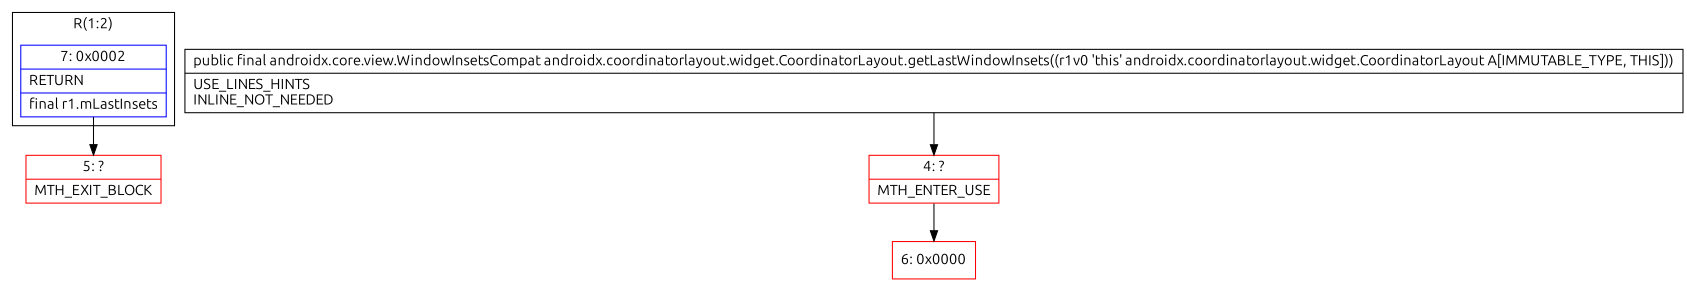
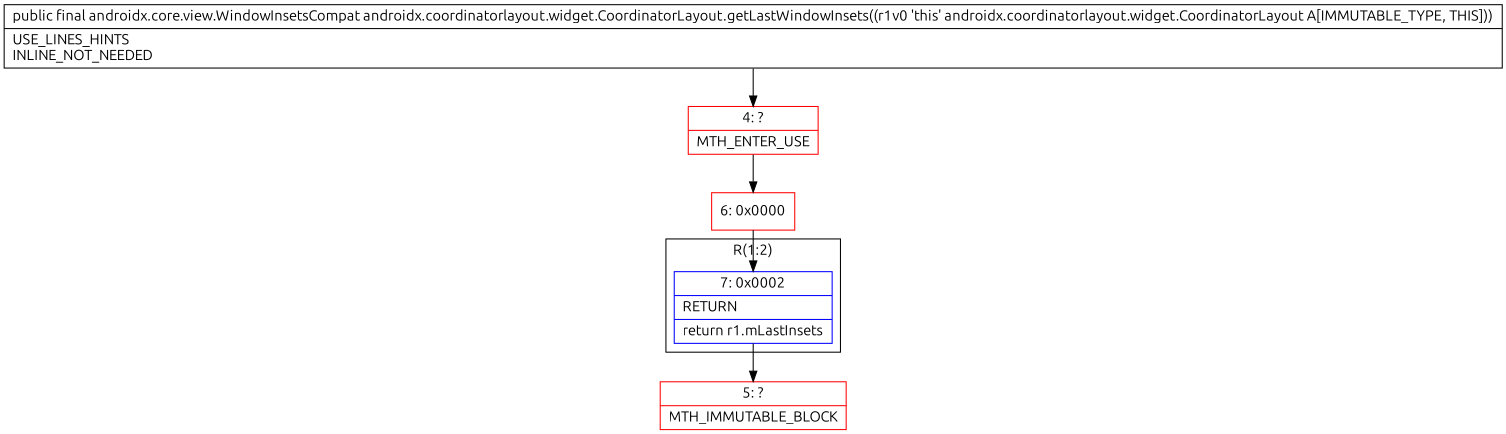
node "7: 0x0002": text "final r1.mLastInsets" -> "return r1.mLastInsets"
node "5: ?": text "MTH_EXIT_BLOCK" -> "MTH_IMMUTABLE_BLOCK"
edge "6: 0x0000" -> "7: 0x0002": added
